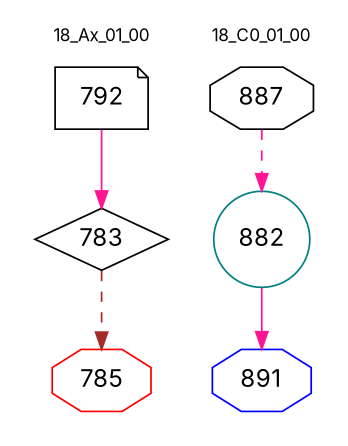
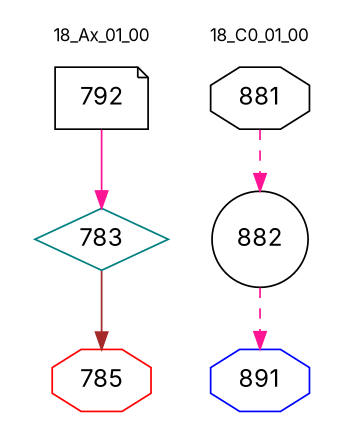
node "887": label "887" -> "881"
node "783": color black -> teal
node "882": color teal -> black
edge "783" -> "785": style dashed -> solid
edge "882" -> "891": style solid -> dashed
